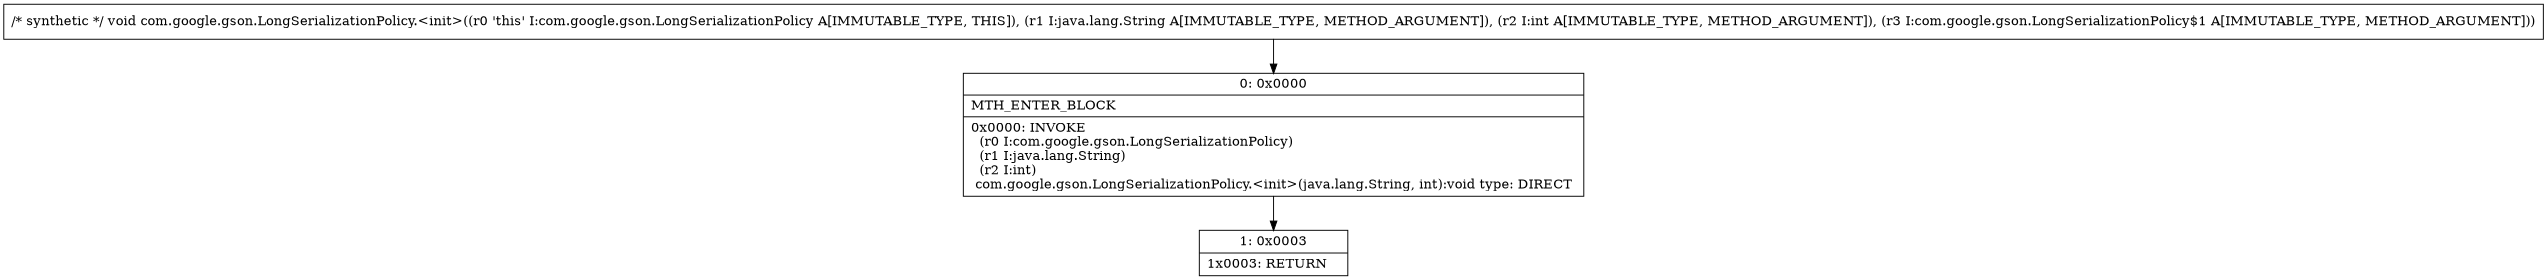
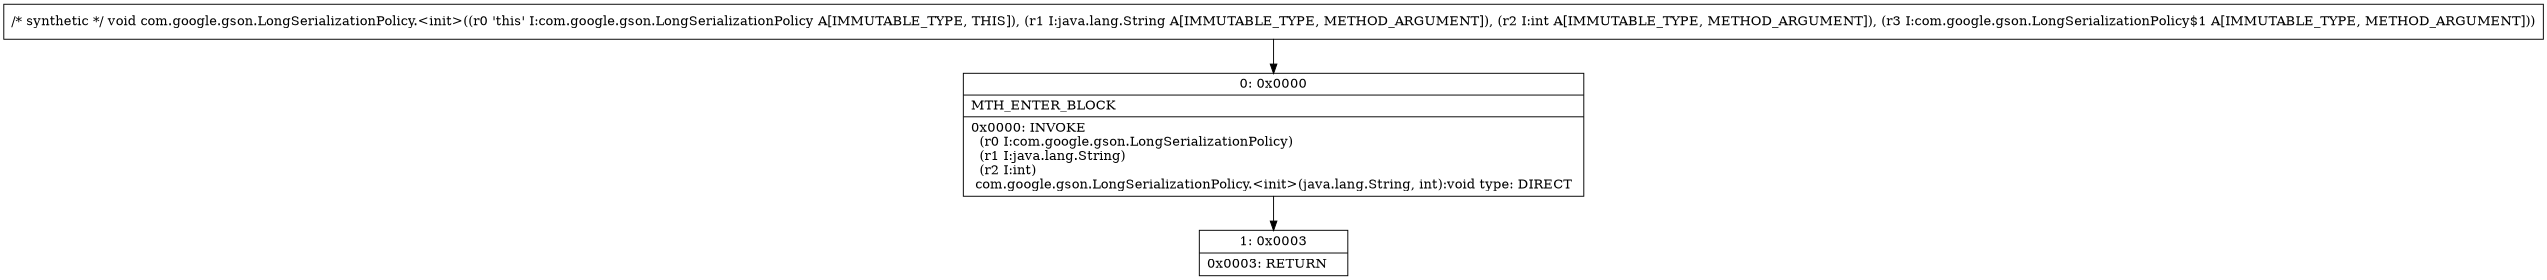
node "1: 0x0003": text "1x0003: RETURN" -> "0x0003: RETURN"
